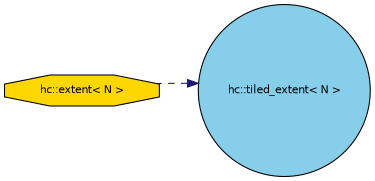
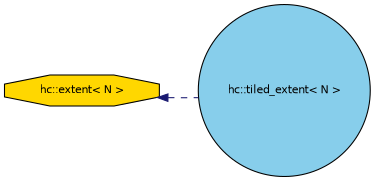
edge "hc::extent< N >" -> "hc::tiled_extent< N >": reversed
